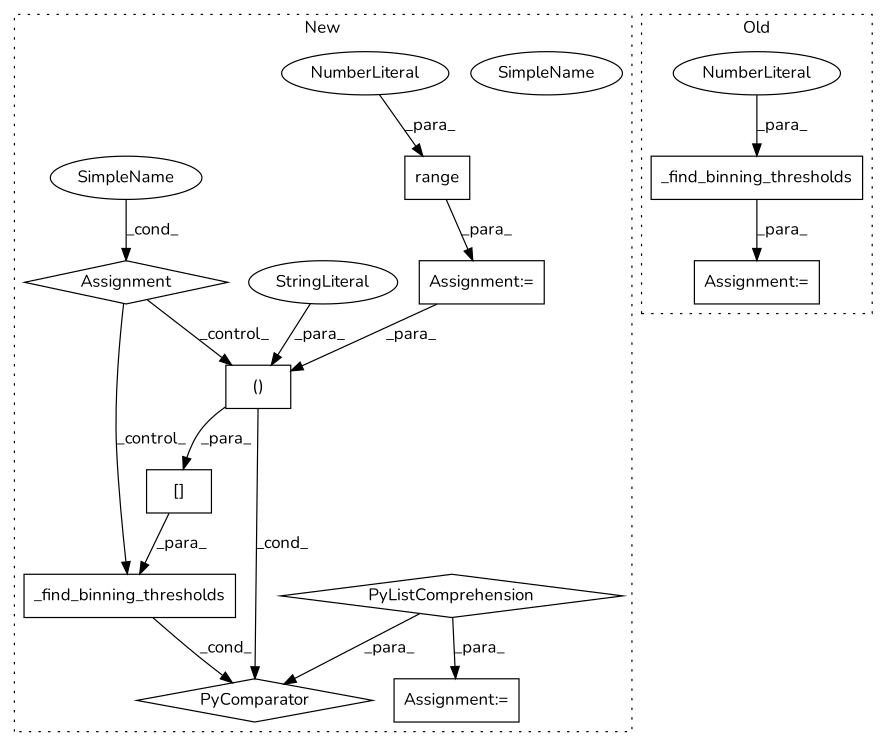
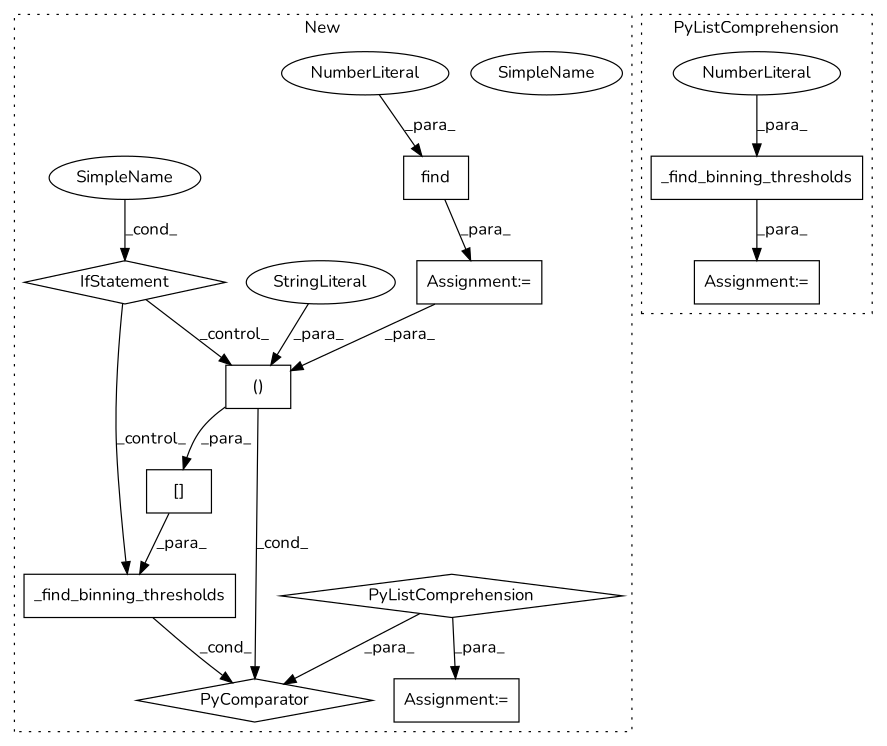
cluster "Old": label "Old" -> "PyListComprehension"
node "range": label "range" -> "find"
node "Assignment": label "Assignment" -> "IfStatement"
